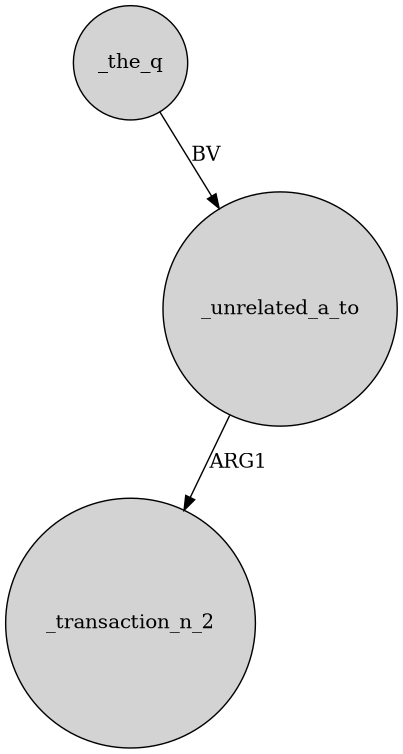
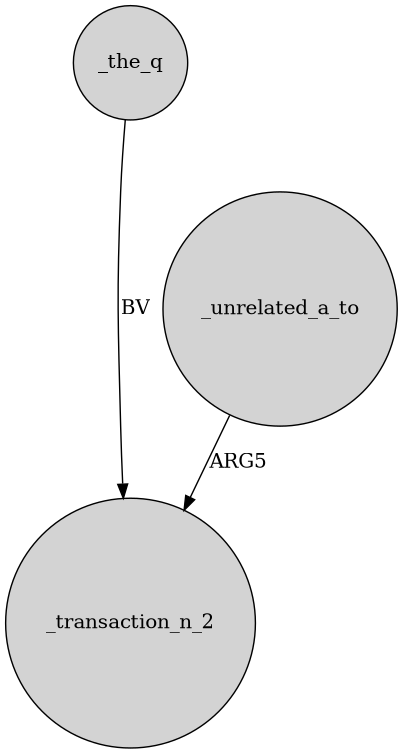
edge "_the_q" -> "_unrelated_a_to": now "_the_q" -> "_transaction_n_2"
edge "_unrelated_a_to" -> "_transaction_n_2": label "ARG1" -> "ARG5"
